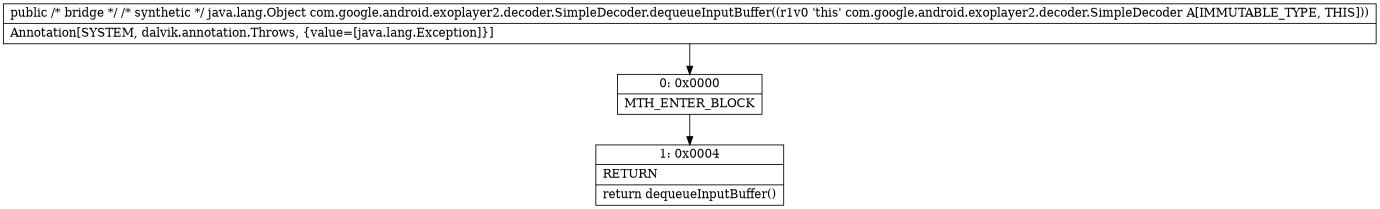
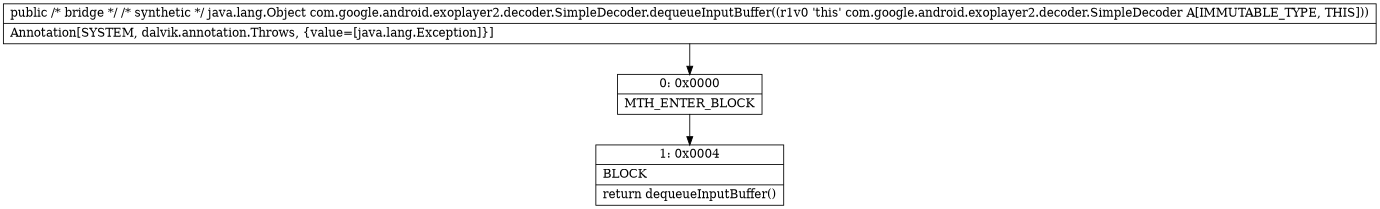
node "1: 0x0004": text "RETURN" -> "BLOCK"
